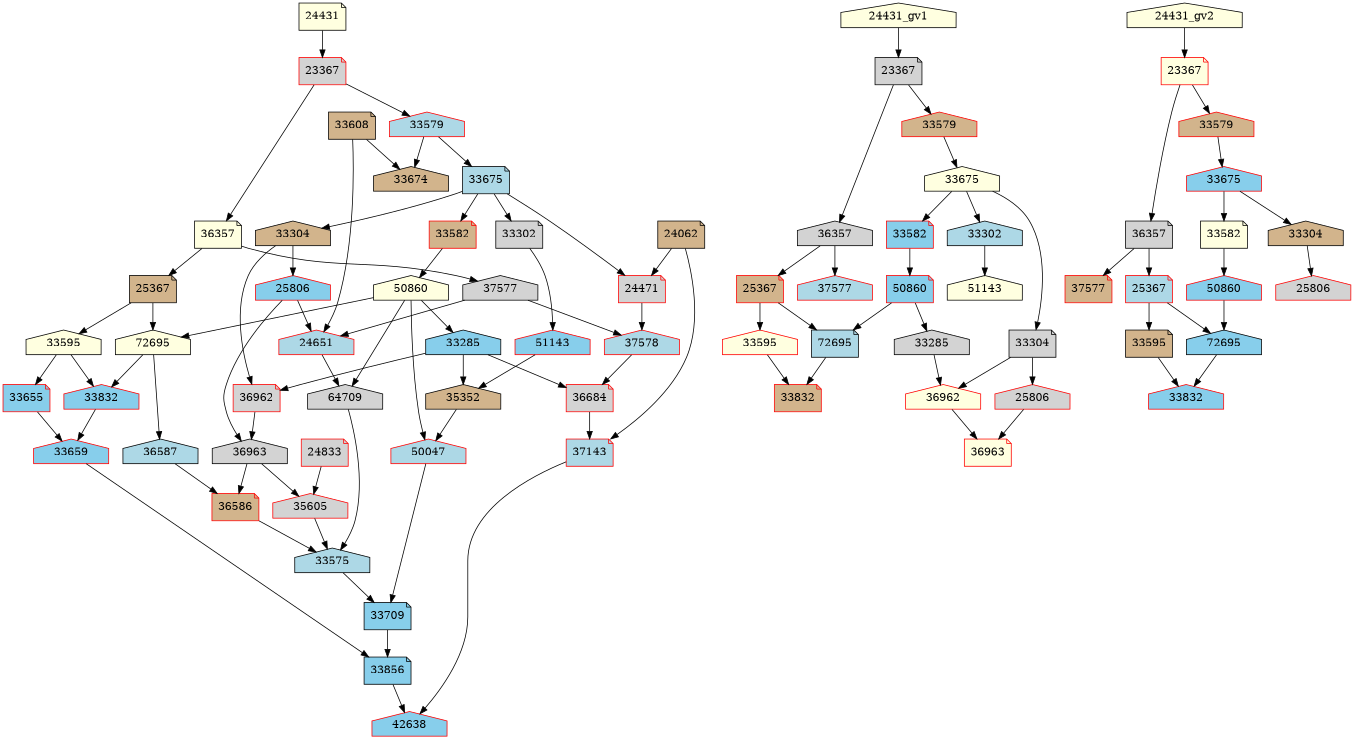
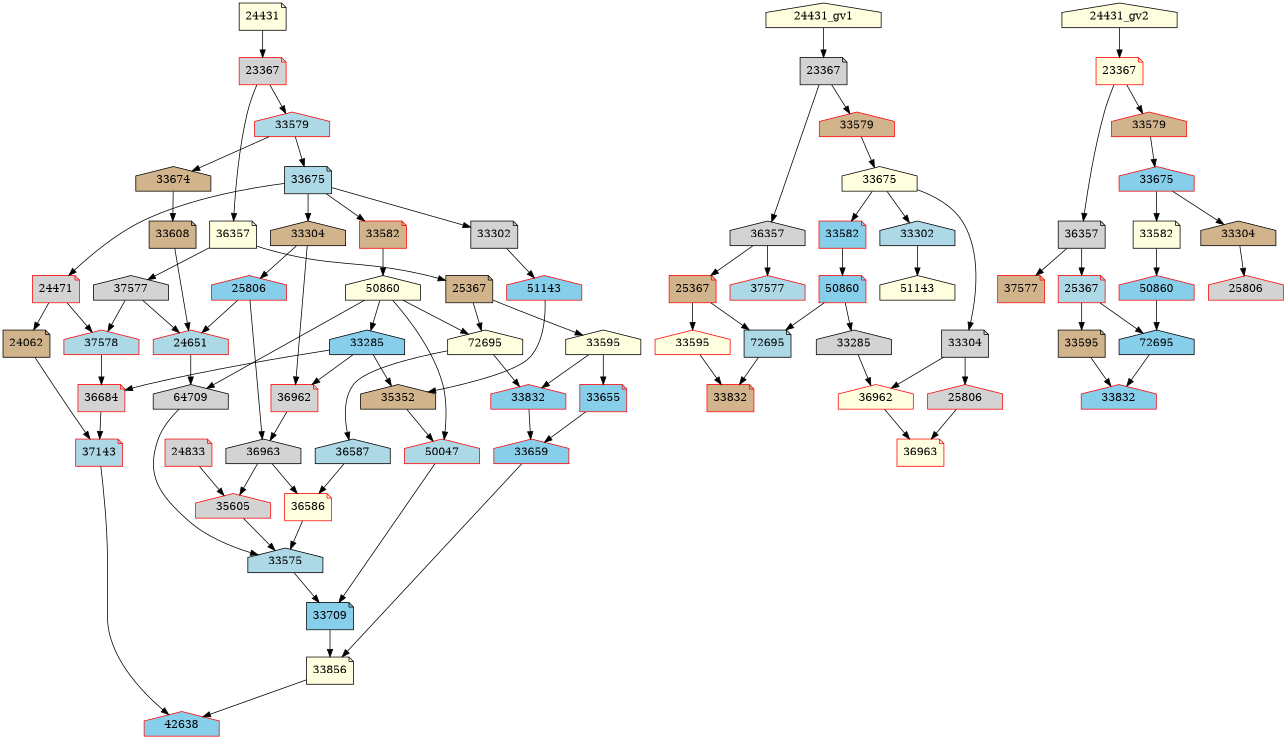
edge "33608" -> "33674": reversed
edge "24062" -> "24471": reversed
node "36586": fillcolor tan -> lightyellow
node "33856": fillcolor skyblue -> lightyellow
